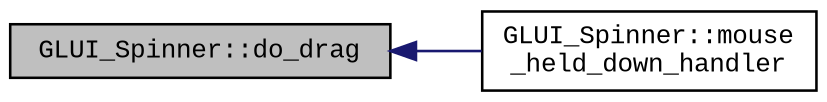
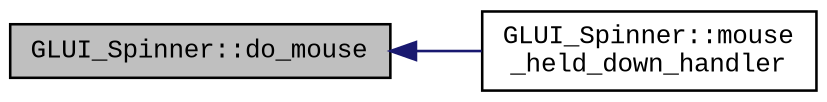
node "GLUI_Spinner::do_drag": label "GLUI_Spinner::do_drag" -> "GLUI_Spinner::do_mouse"
